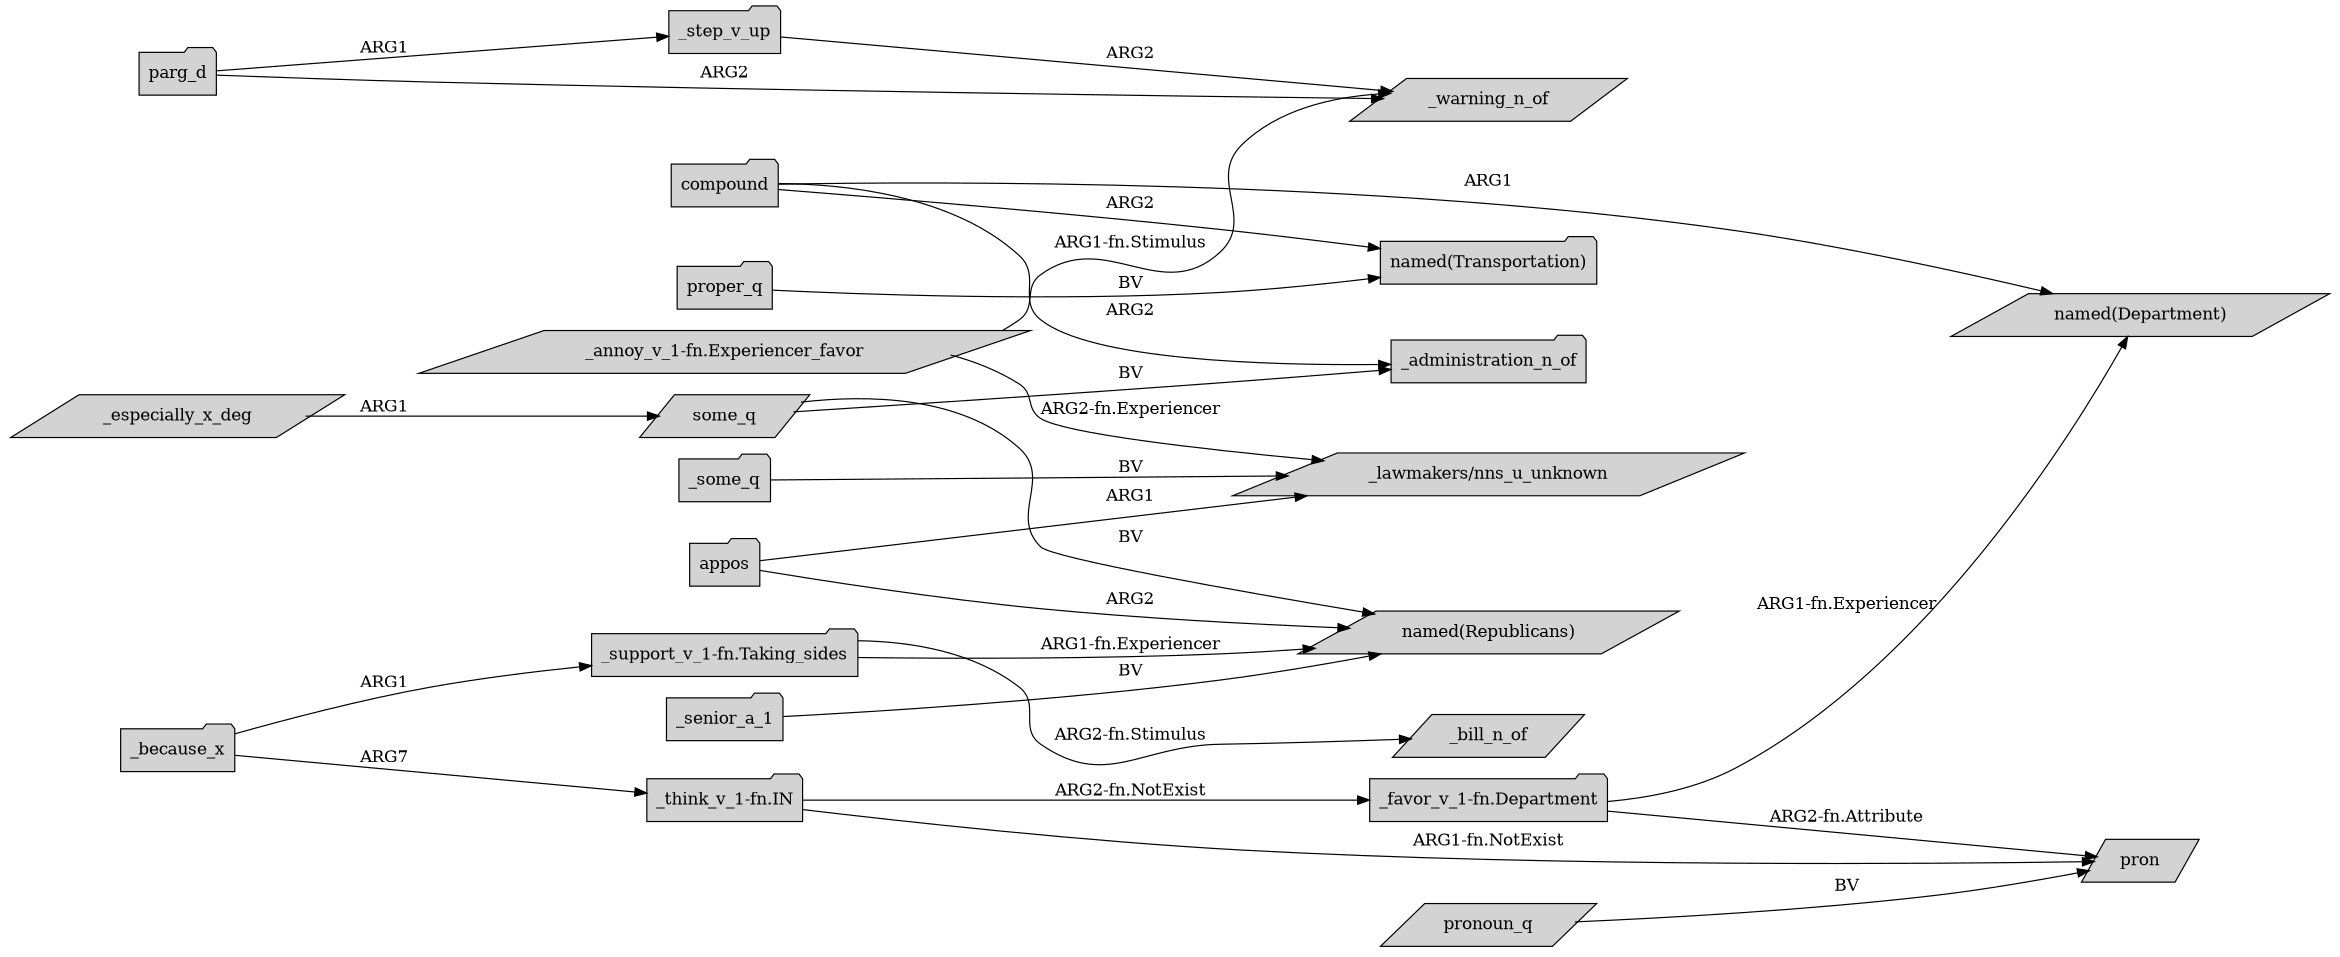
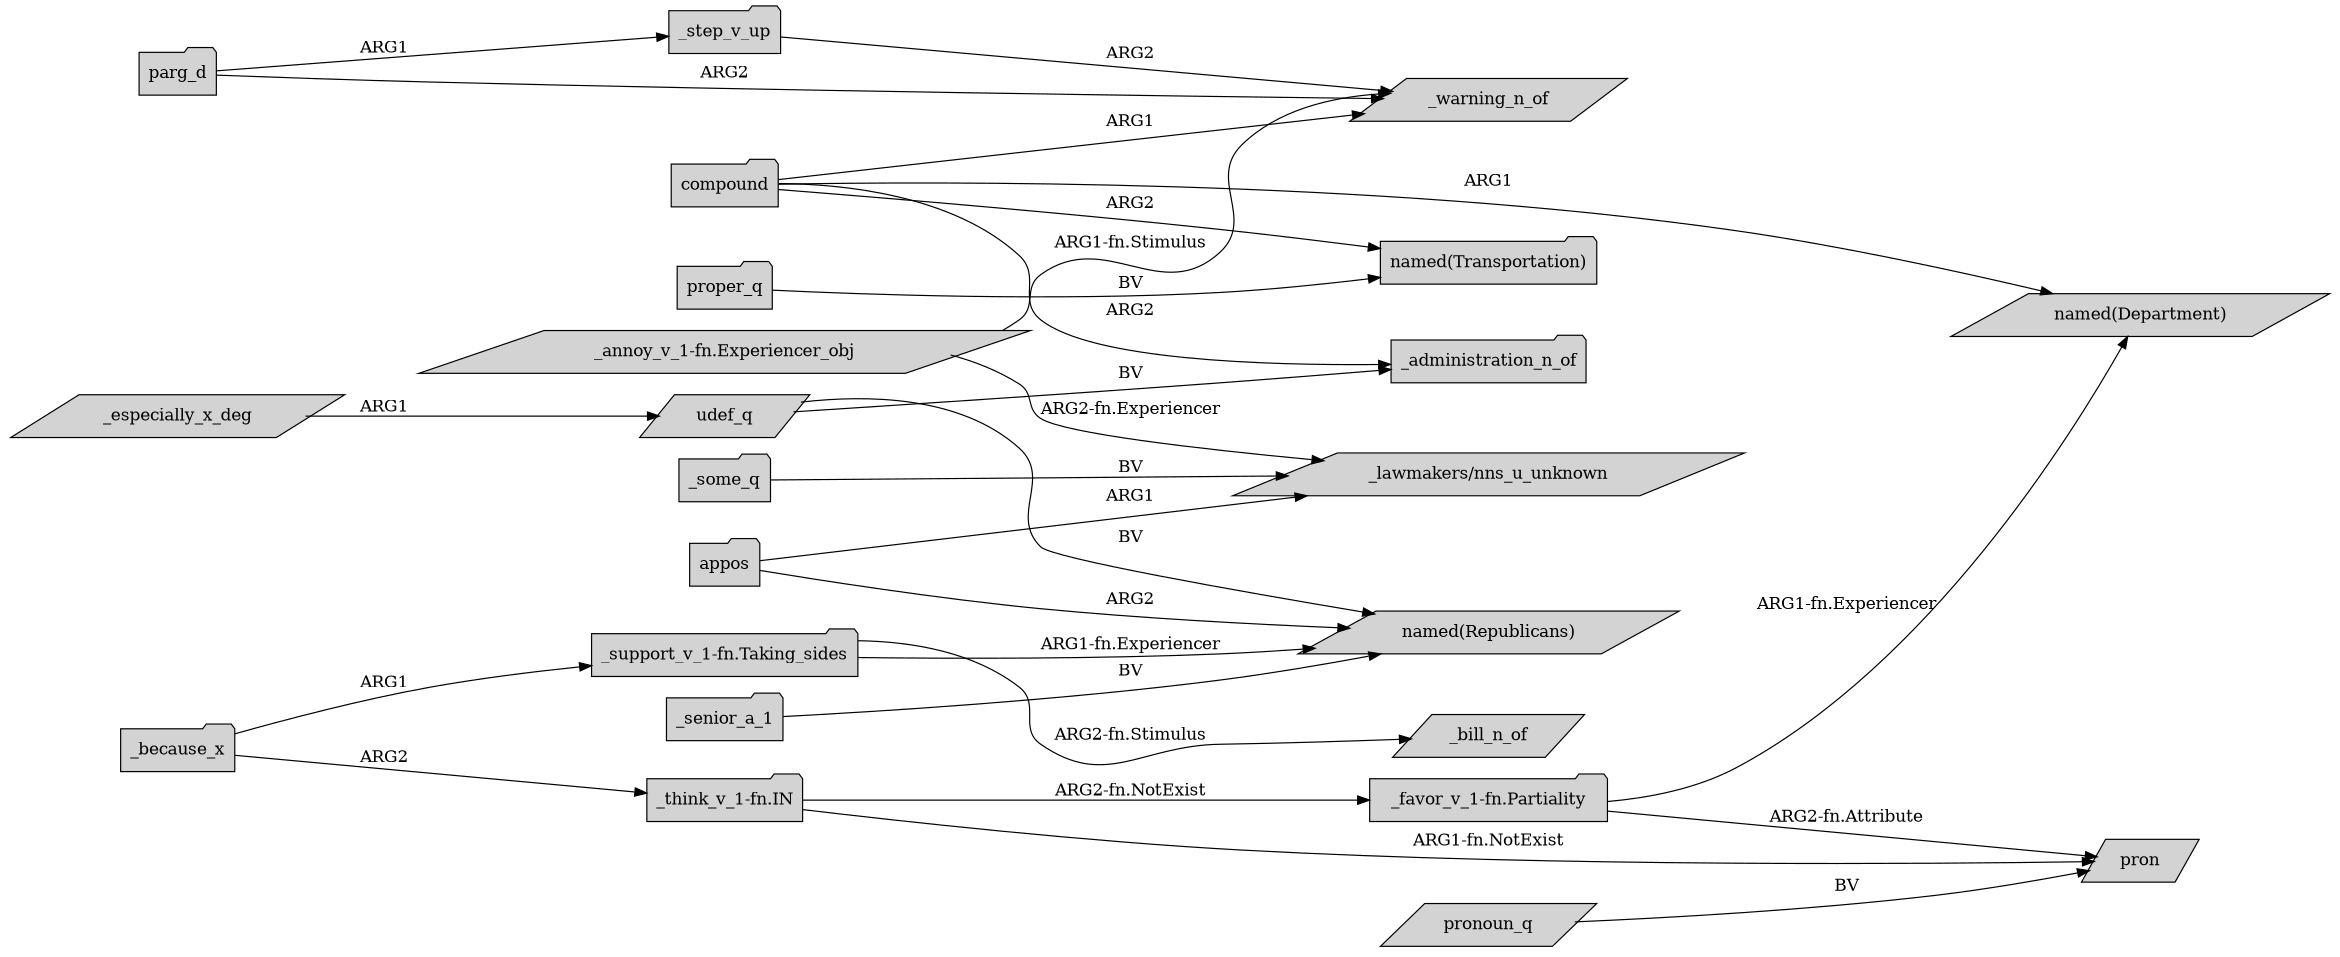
edge "compound" -> "_warning_n_of": added, label "ARG1"
node "_annoy_v_1-fn.Experiencer_favor": label "_annoy_v_1-fn.Experiencer_favor" -> "_annoy_v_1-fn.Experiencer_obj"
node "some_q": label "some_q" -> "udef_q"
edge "_because_x" -> "_think_v_1-fn.IN": label "ARG7" -> "ARG2"
node "_favor_v_1-fn.Department": label "_favor_v_1-fn.Department" -> "_favor_v_1-fn.Partiality"
